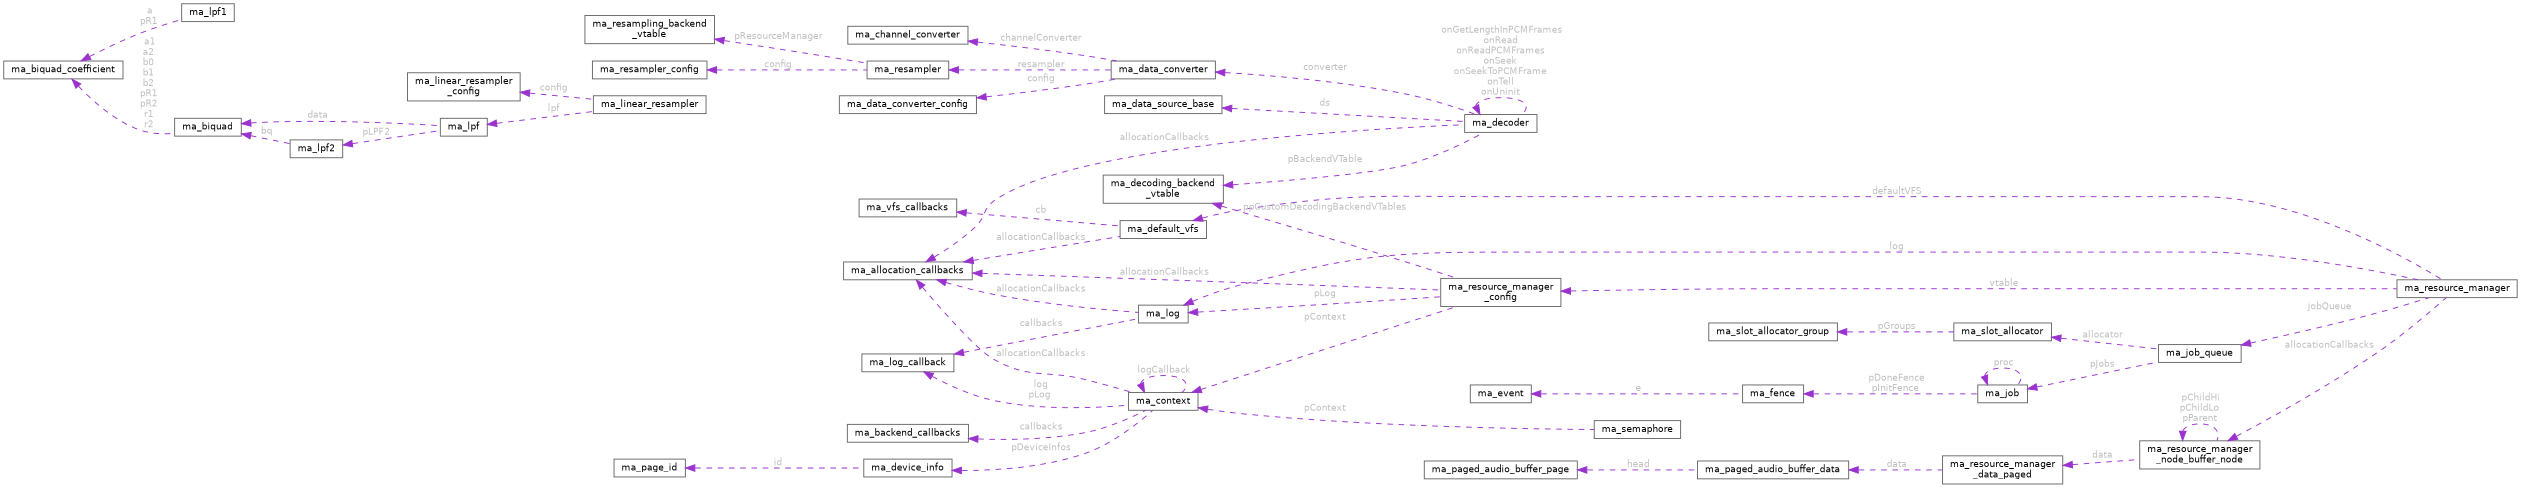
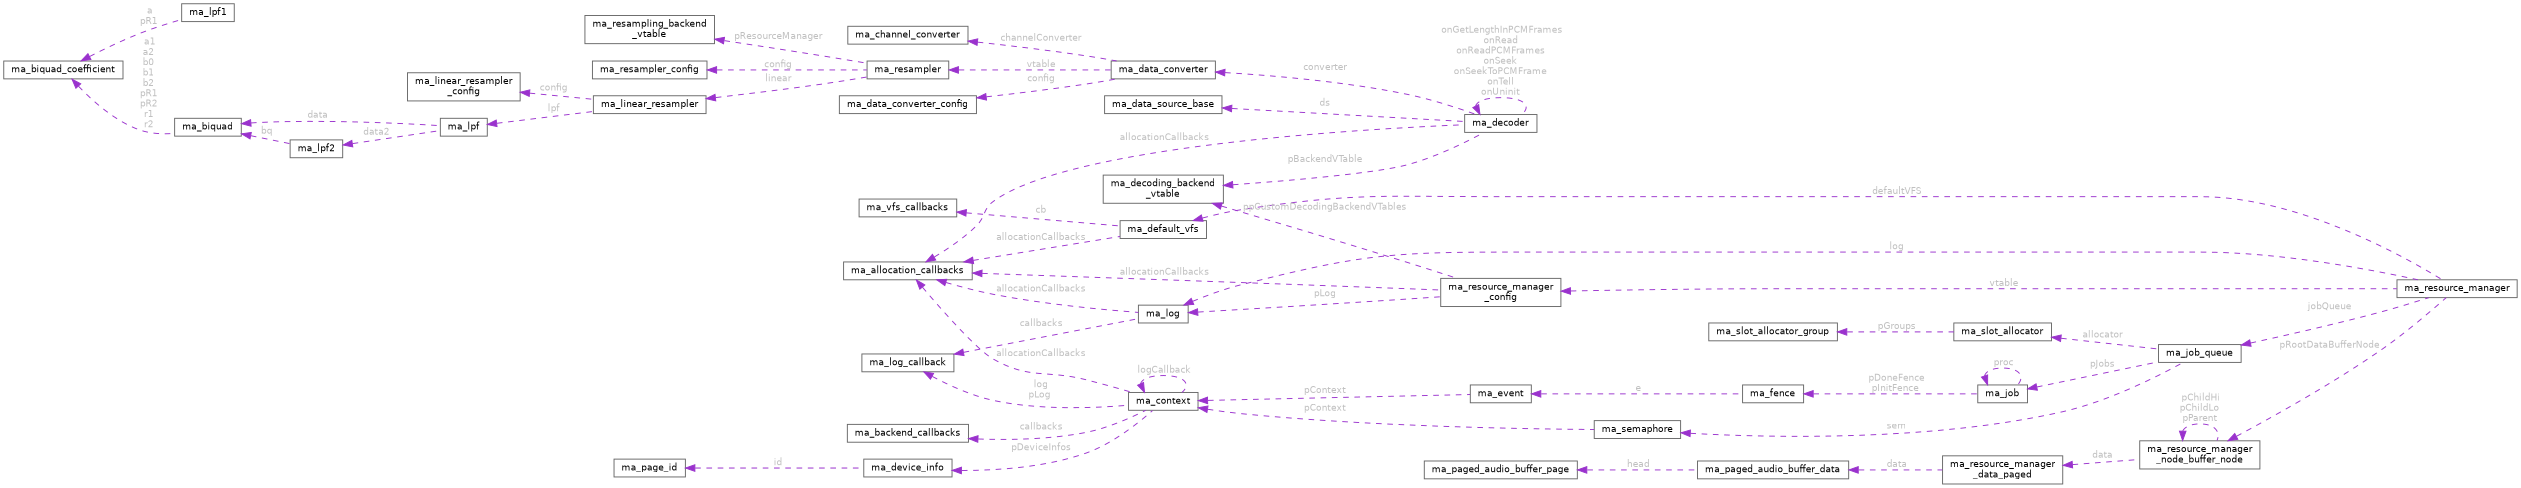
edge "ma_data_converter" -> "ma_resampler": label " resampler" -> " vtable"
edge "ma_resampler" -> "ma_linear_resampler": added, label "linear"
edge "ma_lpf" -> "ma_lpf2": label " pLPF2" -> " data2"
edge "ma_resource_manager" -> "ma_resource_manager _node_buffer_node": label " allocationCallbacks" -> " pRootDataBufferNode"
edge "ma_resource_manager _config" -> "ma_context": now "ma_event" -> "ma_context"
edge "ma_job_queue" -> "ma_semaphore": added, label "sem"
